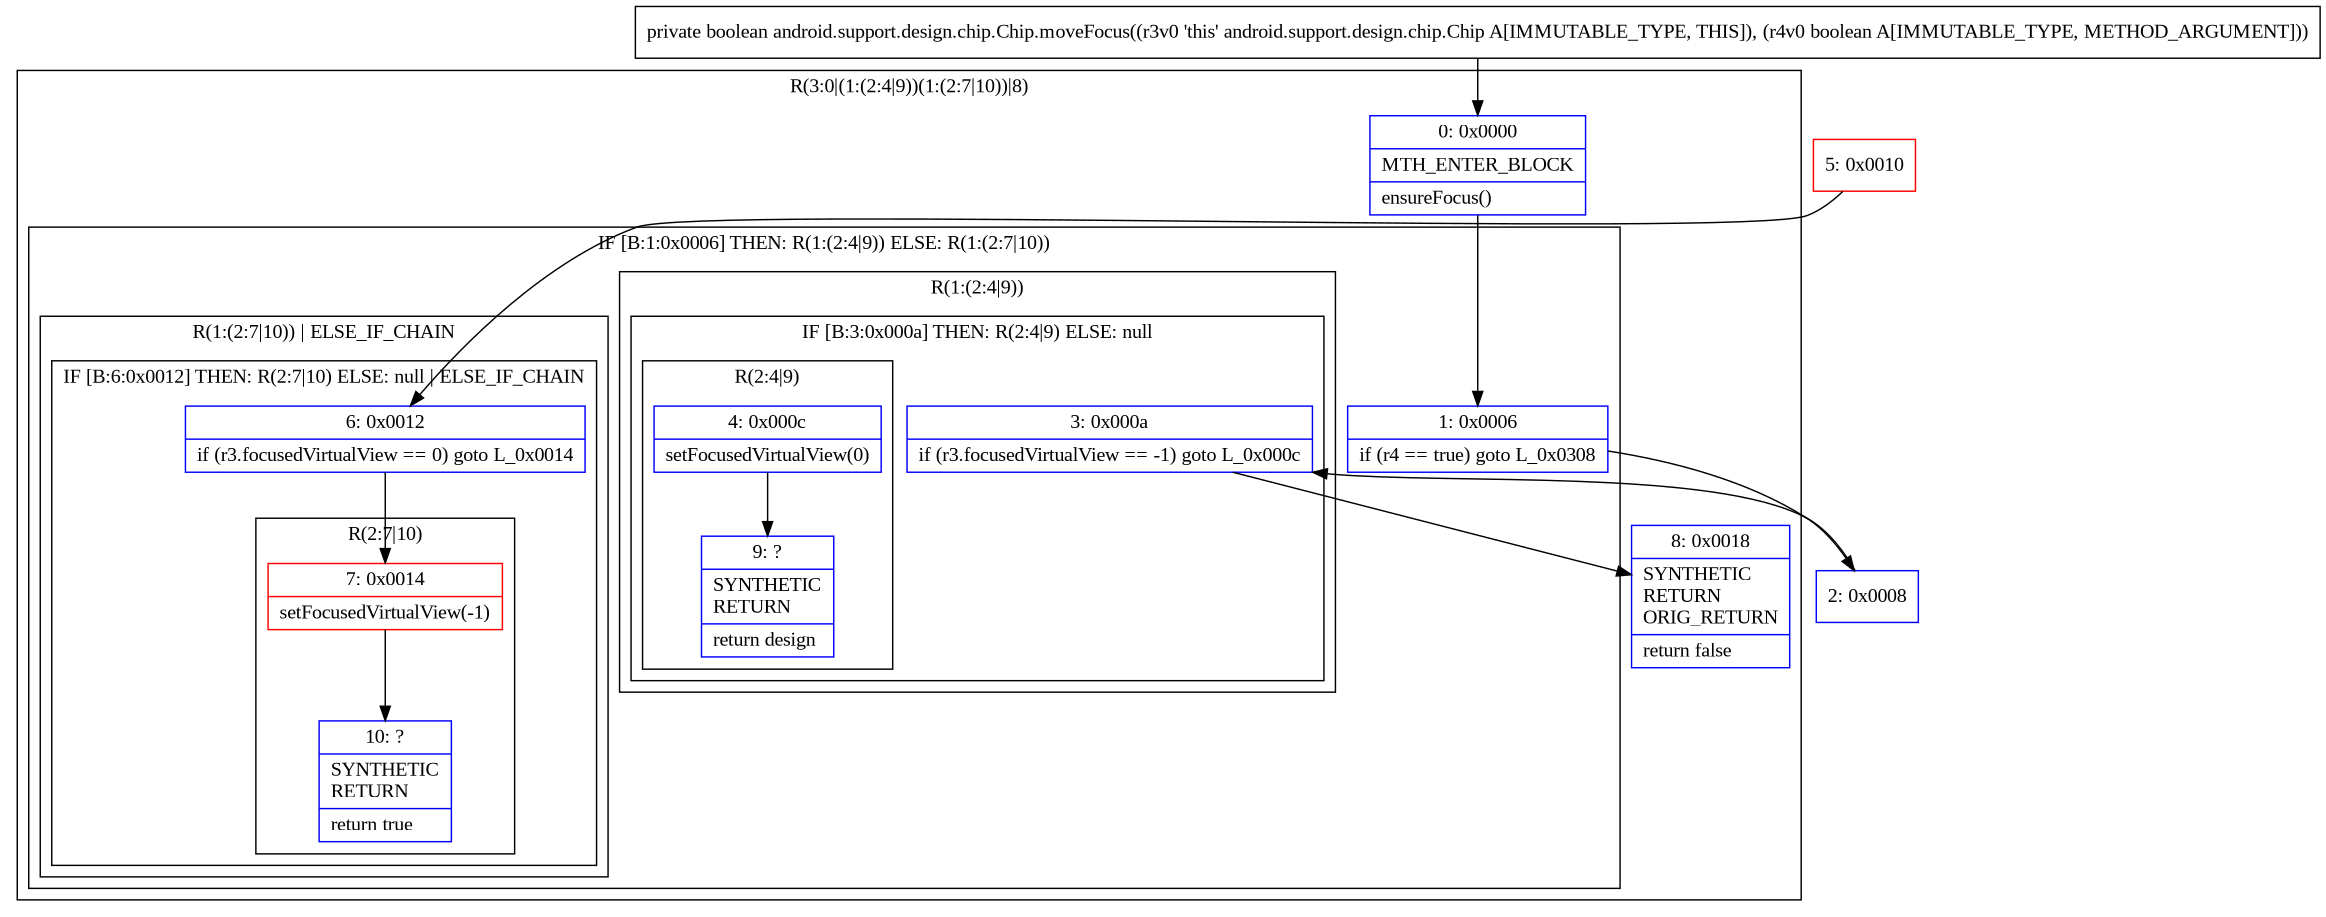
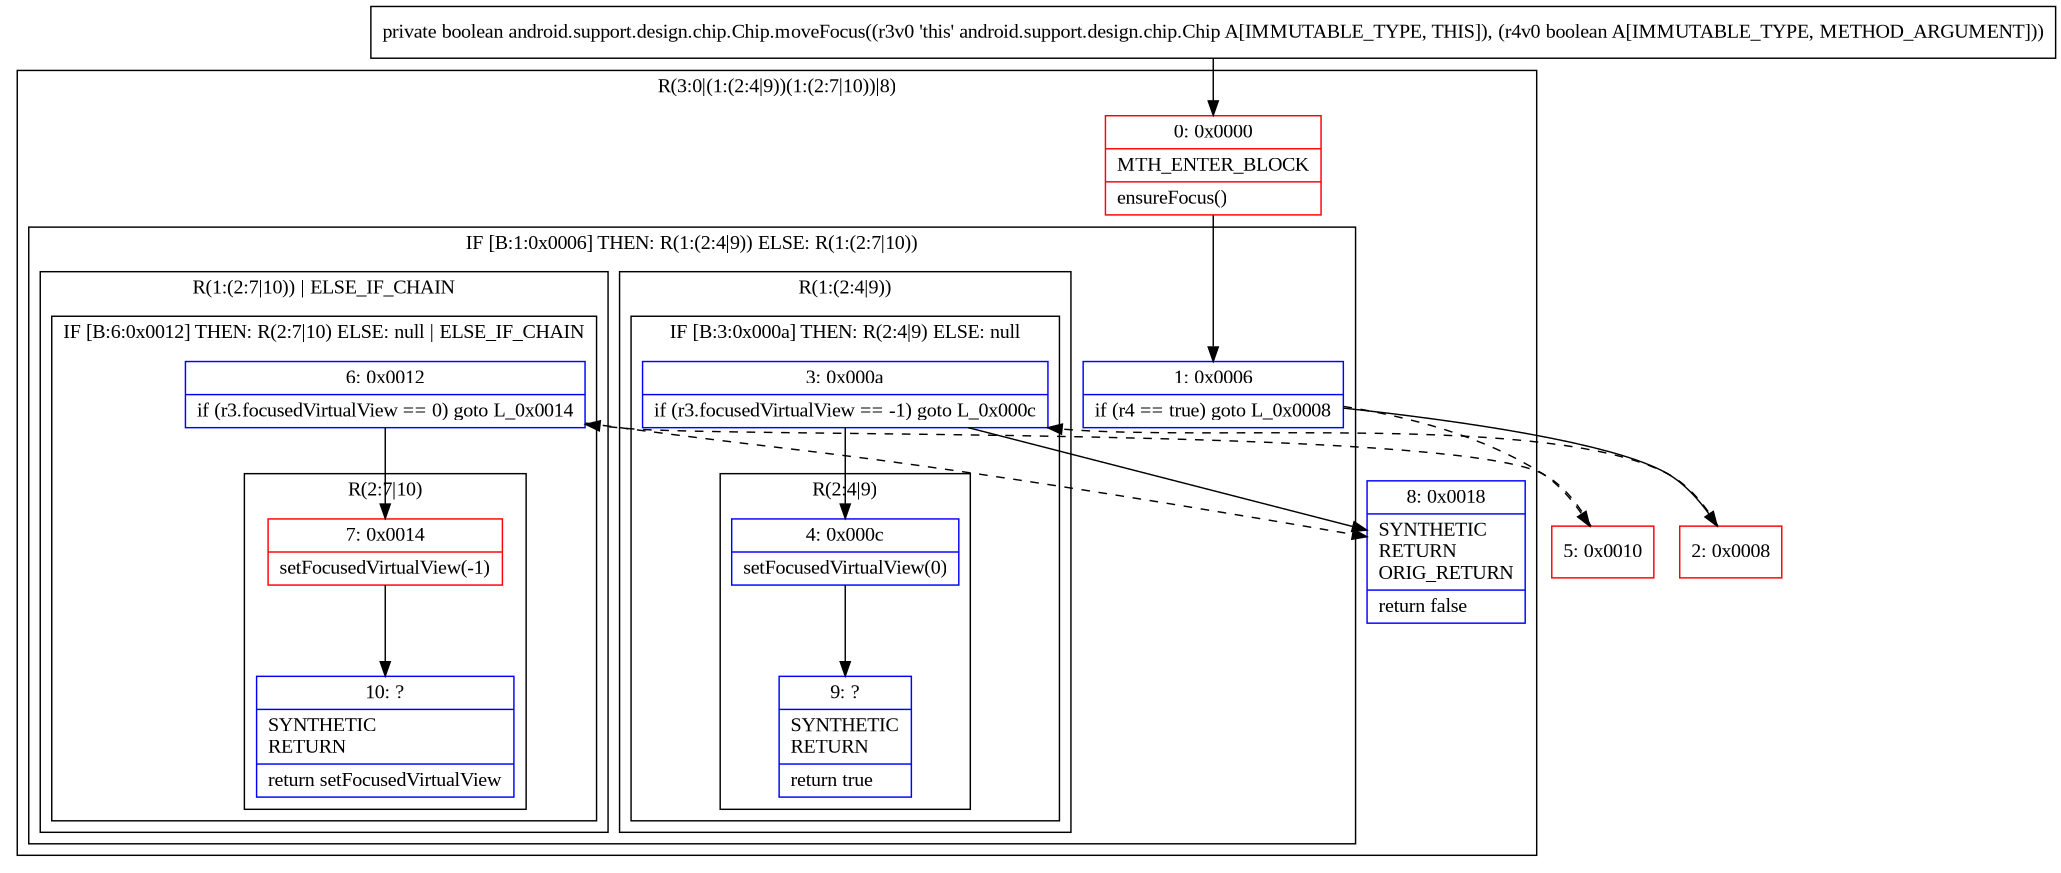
node "0: 0x0000": color blue -> red
edge "5: 0x0010" -> "6: 0x0012": style solid -> dashed
edge "1: 0x0006" -> "5: 0x0010": added
node "1: 0x0006": text "if (r4 == true) goto L_0x0308" -> "if (r4 == true) goto L_0x0008"
edge "6: 0x0012" -> "8: 0x0018": added
edge "3: 0x000a" -> "4: 0x000c": added
edge "2: 0x0008" -> "3: 0x000a": style solid -> dashed
node "2: 0x0008": color blue -> red
node "9: ?": text "return design" -> "return true"
node "10: ?": text "return true" -> "return setFocusedVirtualView"
